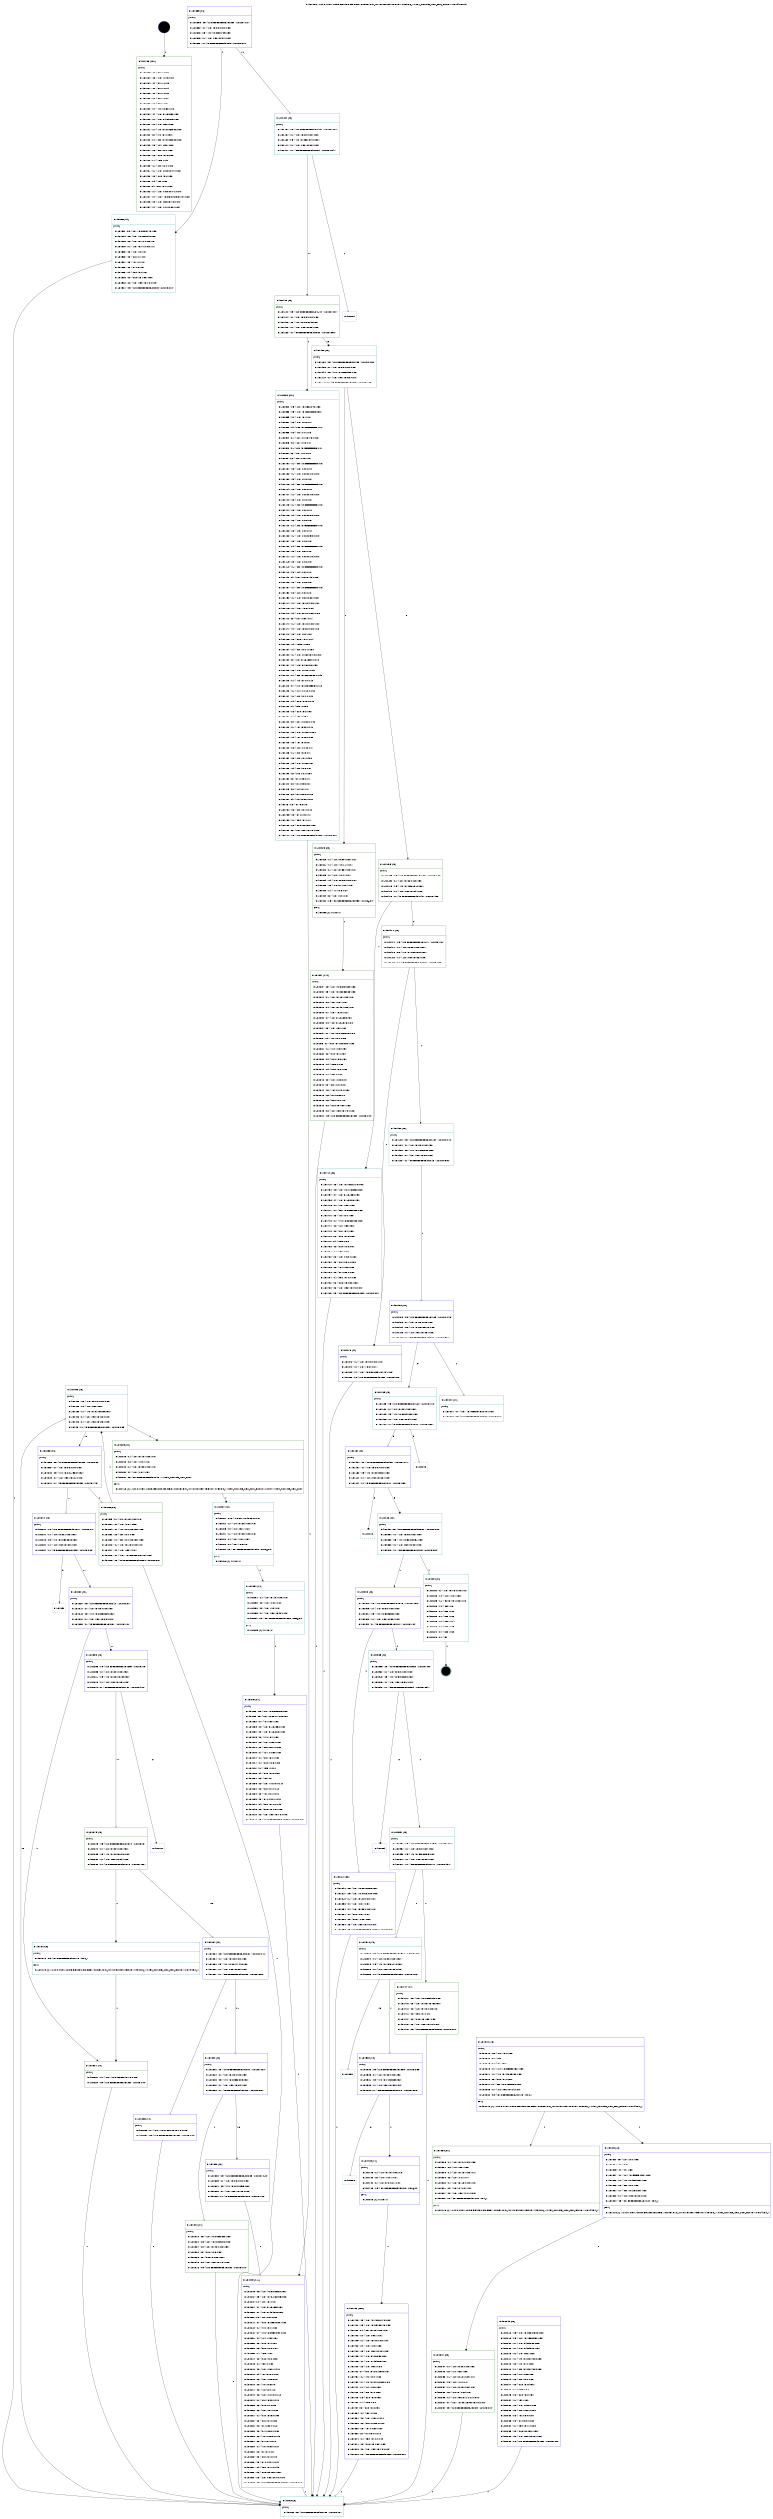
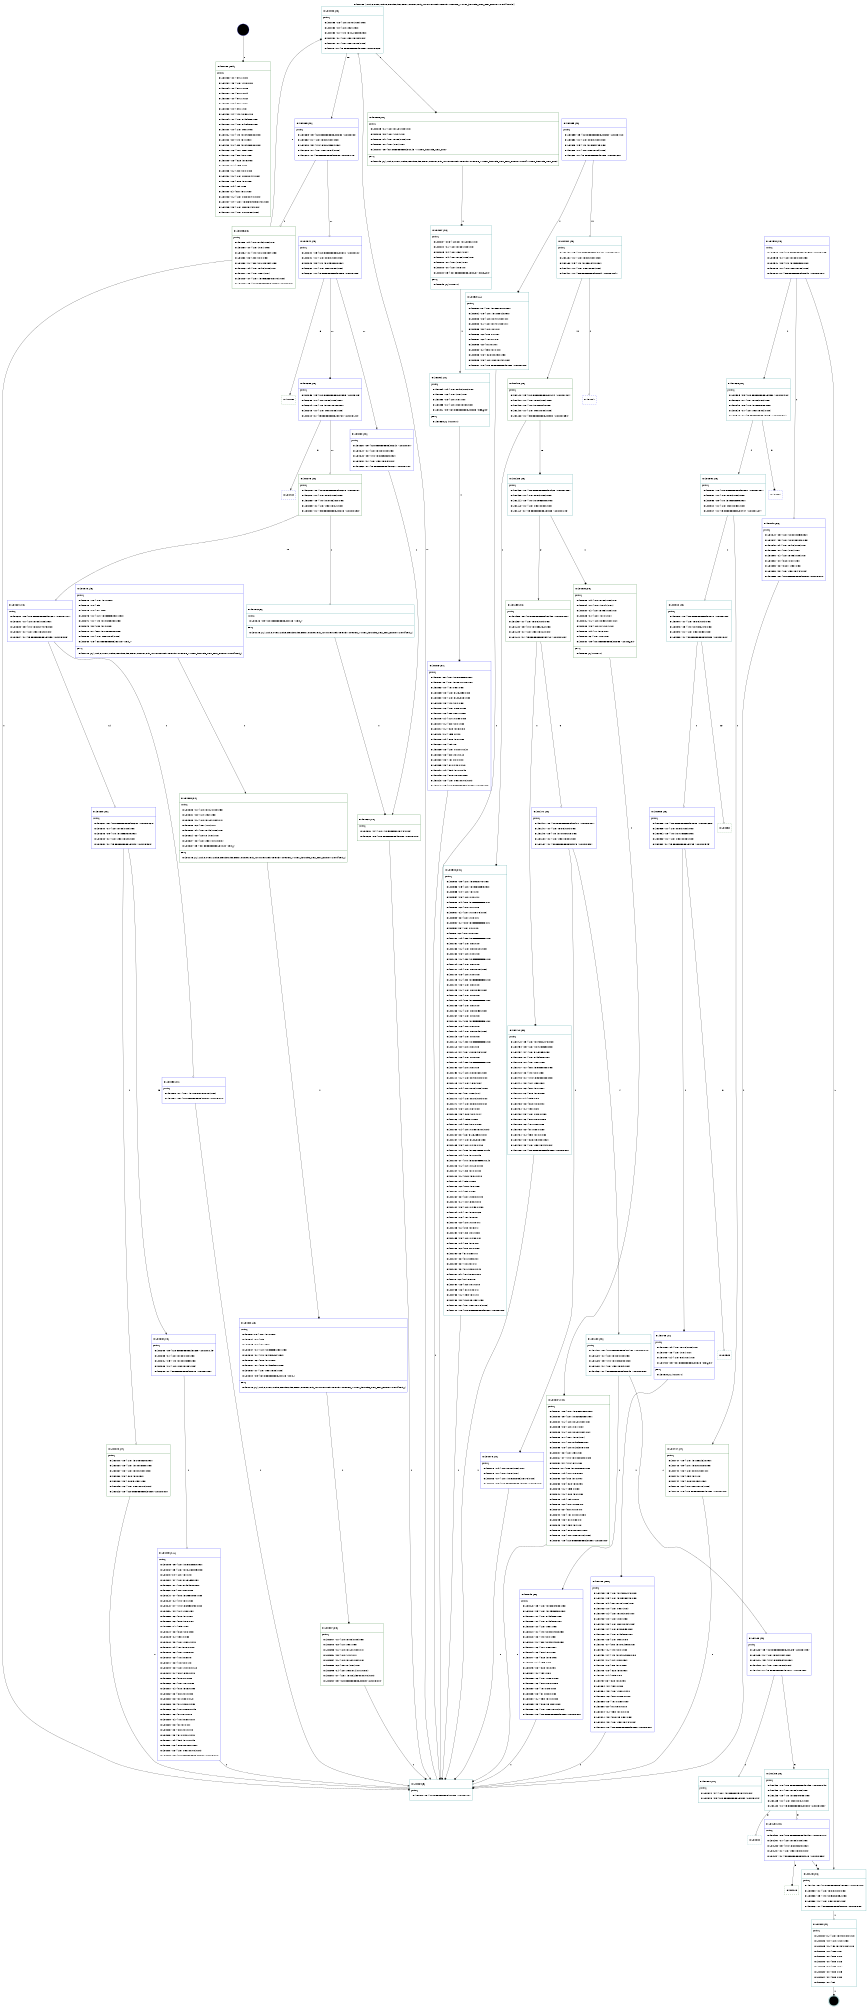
node "0x401471 [28]": color darkgreen -> blue
edge "0x40148d [28]" -> "0x401848 [88]": added, label "1"
edge "0x4015db [316]" -> "0x401a25 [144]": now "0x4015db [316]" -> "0x401c9f [5]"
edge "0x4014fd [28]" -> "0x401519 [28]": reversed
edge "0x40133d [28]" -> "0x401359 [28]": now "0x401321 [28]" -> "0x401359 [28]"
edge "0x401375 [28]" -> "0x401963 [5]": arrowhead box -> odot
edge "0x401968 [40]" -> "0x4019af [40]": now "0x401990 [31]" -> "0x4019af [40]"
